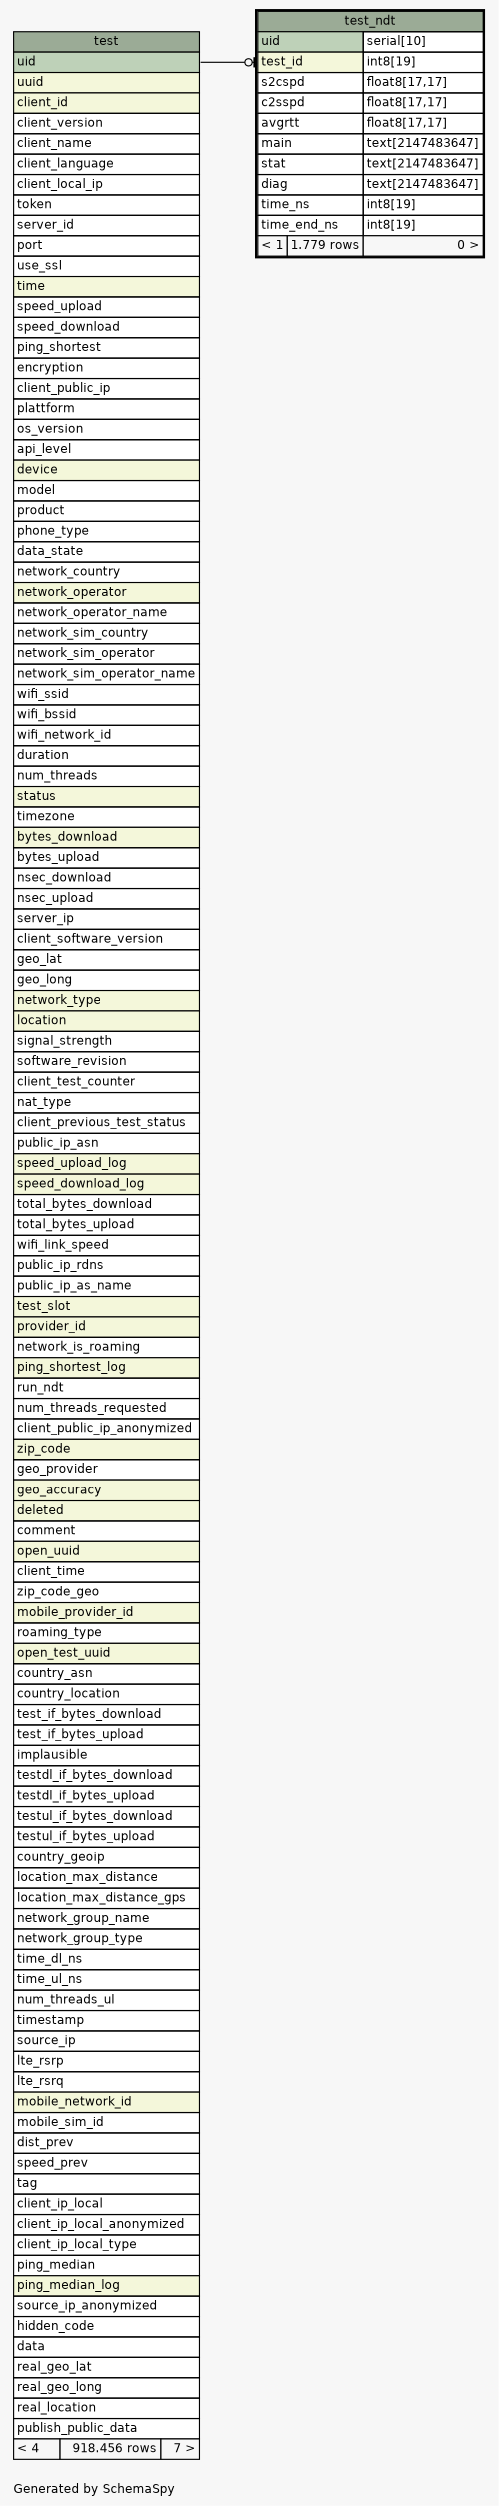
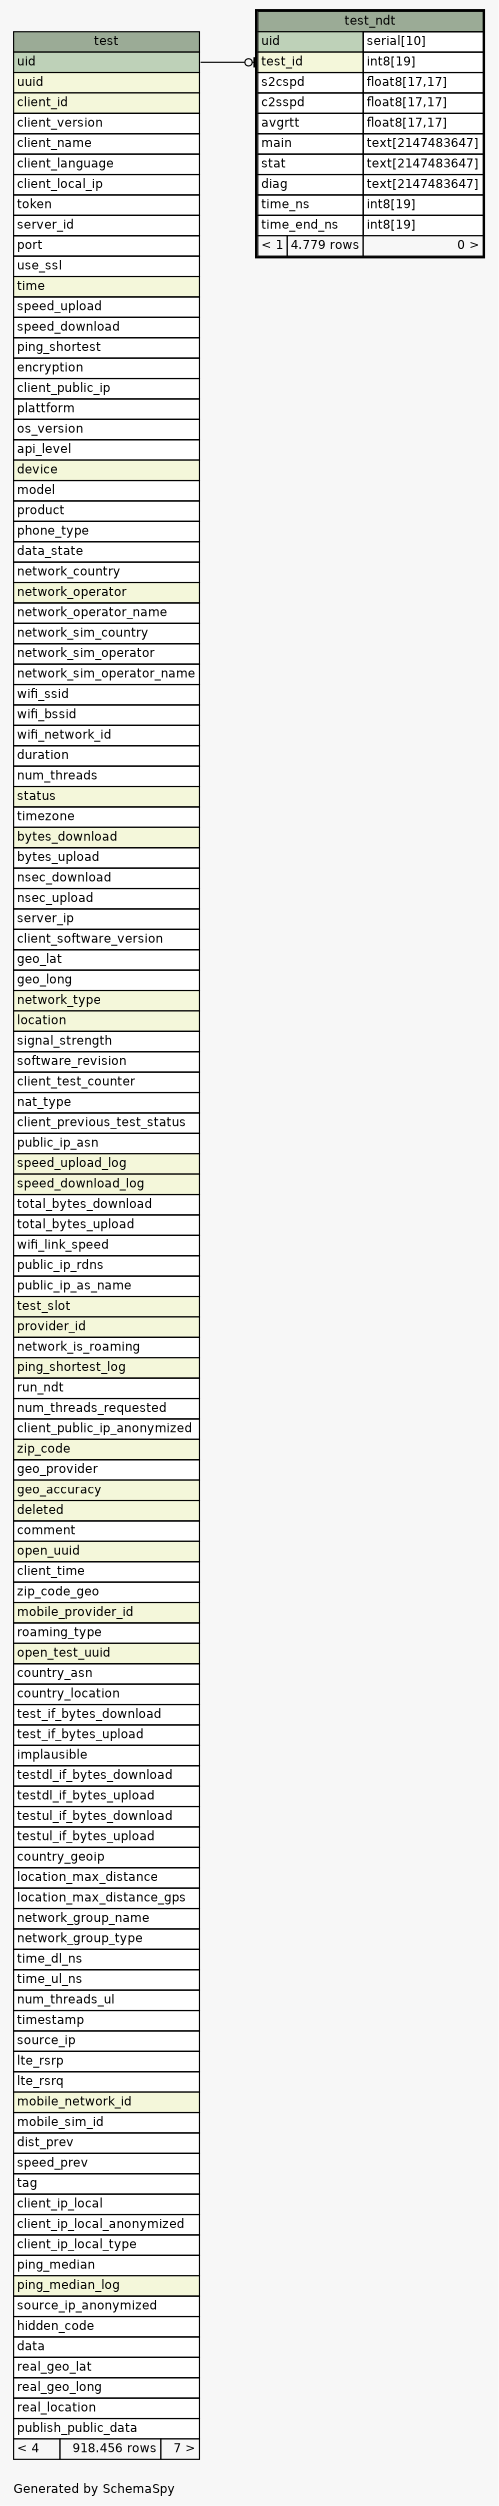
node "test_ndt": text "1.779 rows" -> "4.779 rows"
